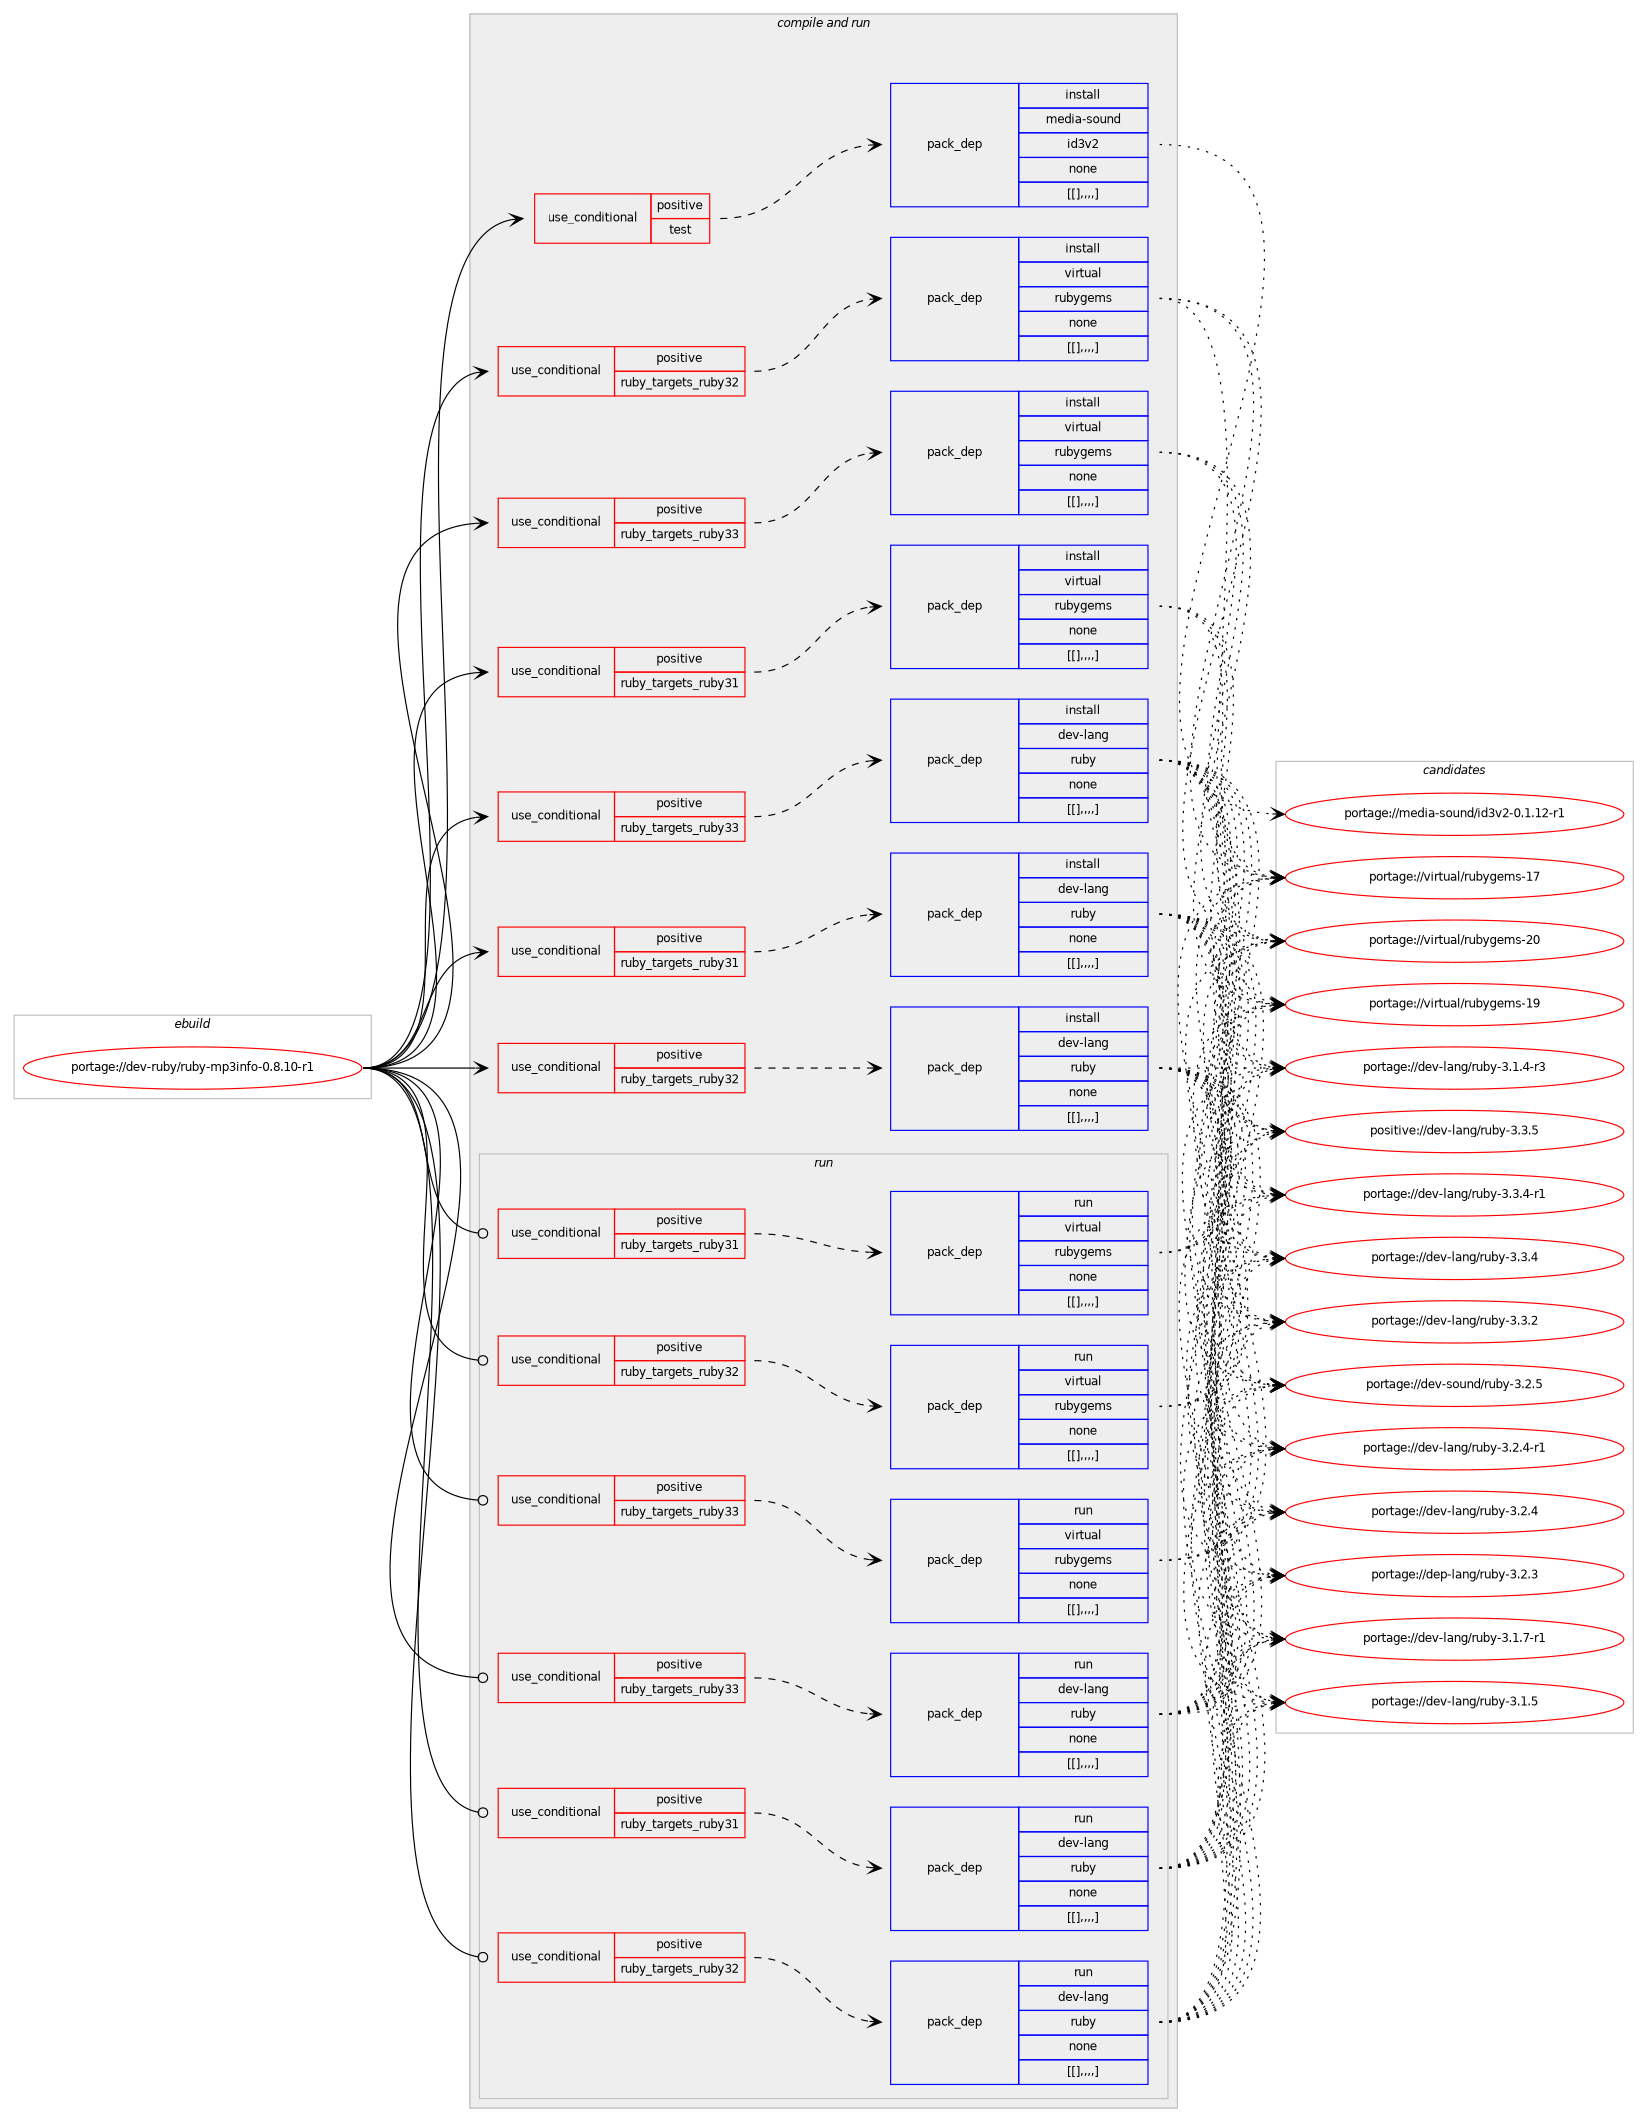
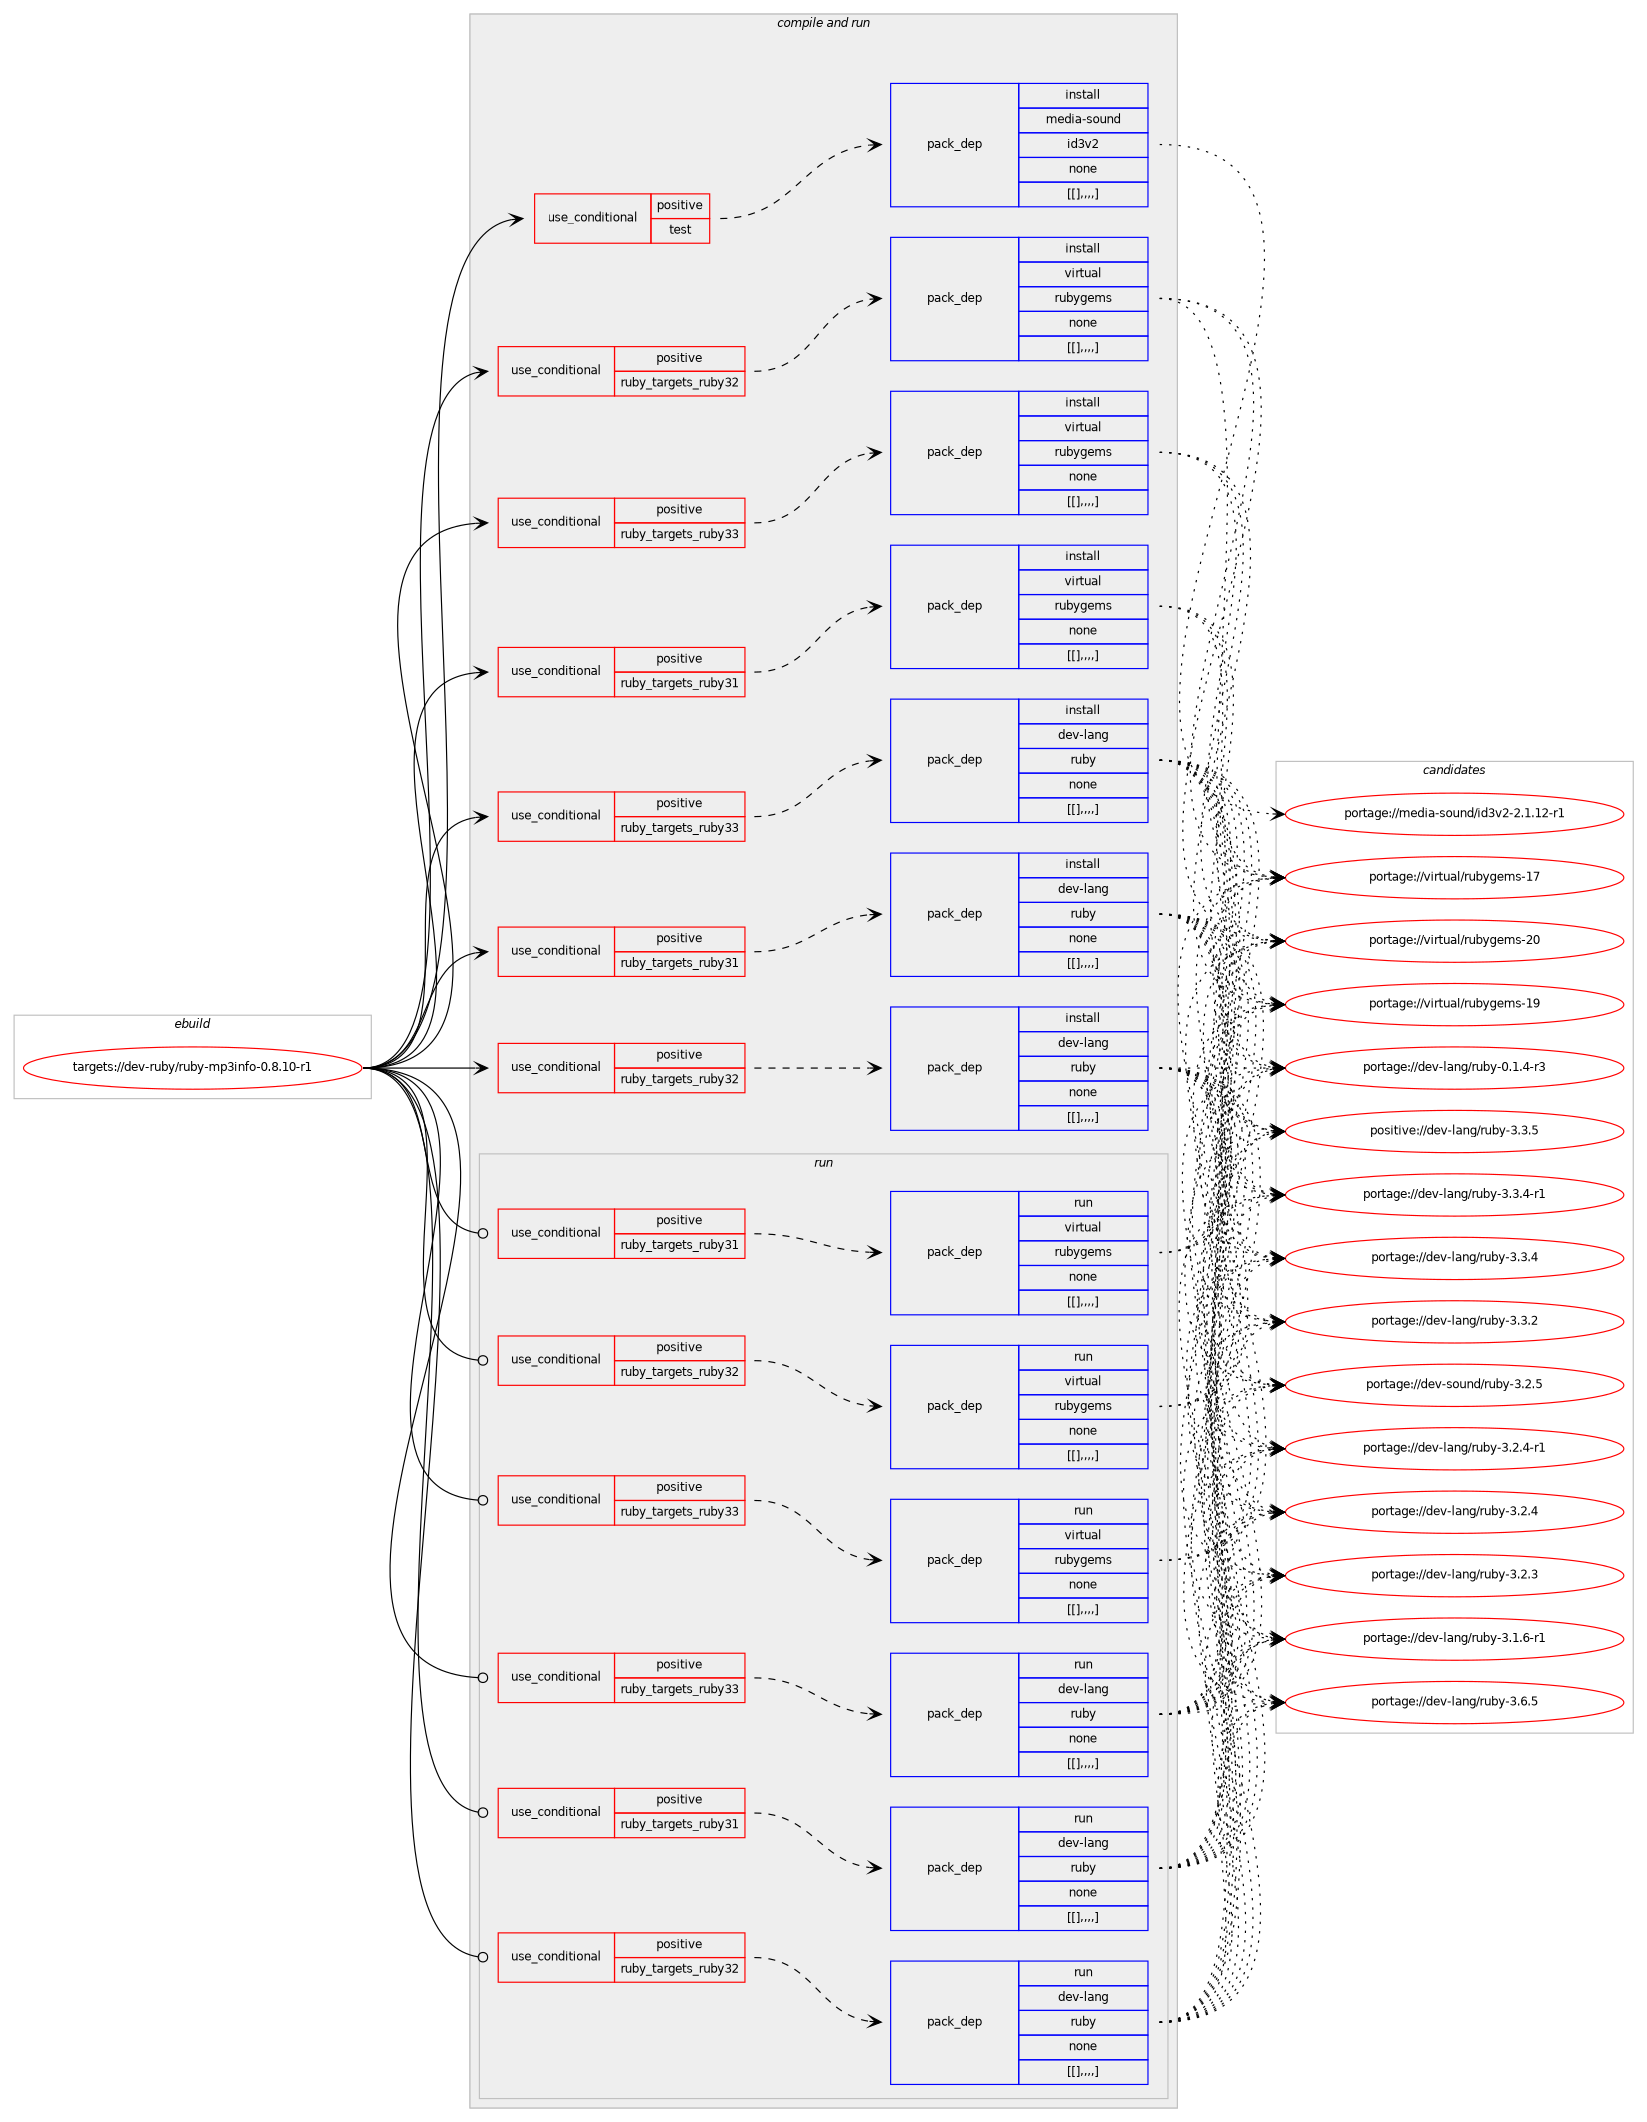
node "portage://media-sound/id3v2-0.1.12-r1": label "portage://media-sound/id3v2-0.1.12-r1" -> "portage://media-sound/id3v2-2.1.12-r1"
node "portage://dev-ruby/ruby-mp3info-0.8.10-r1": label "portage://dev-ruby/ruby-mp3info-0.8.10-r1" -> "targets://dev-ruby/ruby-mp3info-0.8.10-r1"
node "portage://dev-lang/ruby-3.1.4-r3": label "portage://dev-lang/ruby-3.1.4-r3" -> "portage://dev-lang/ruby-0.1.4-r3"
node "portage://dep-lang/ruby-3.2.3": label "portage://dep-lang/ruby-3.2.3" -> "portage://dev-lang/ruby-3.2.3"
node "portage://dev-lang/ruby-3.1.7-r1": label "portage://dev-lang/ruby-3.1.7-r1" -> "portage://dev-lang/ruby-3.1.6-r1"
node "portage://dev-lang/ruby-3.1.5": label "portage://dev-lang/ruby-3.1.5" -> "portage://dev-lang/ruby-3.6.5"
